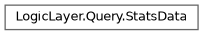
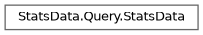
node "LogicLayer.Query.StatsData": label "LogicLayer.Query.StatsData" -> "StatsData.Query.StatsData"
